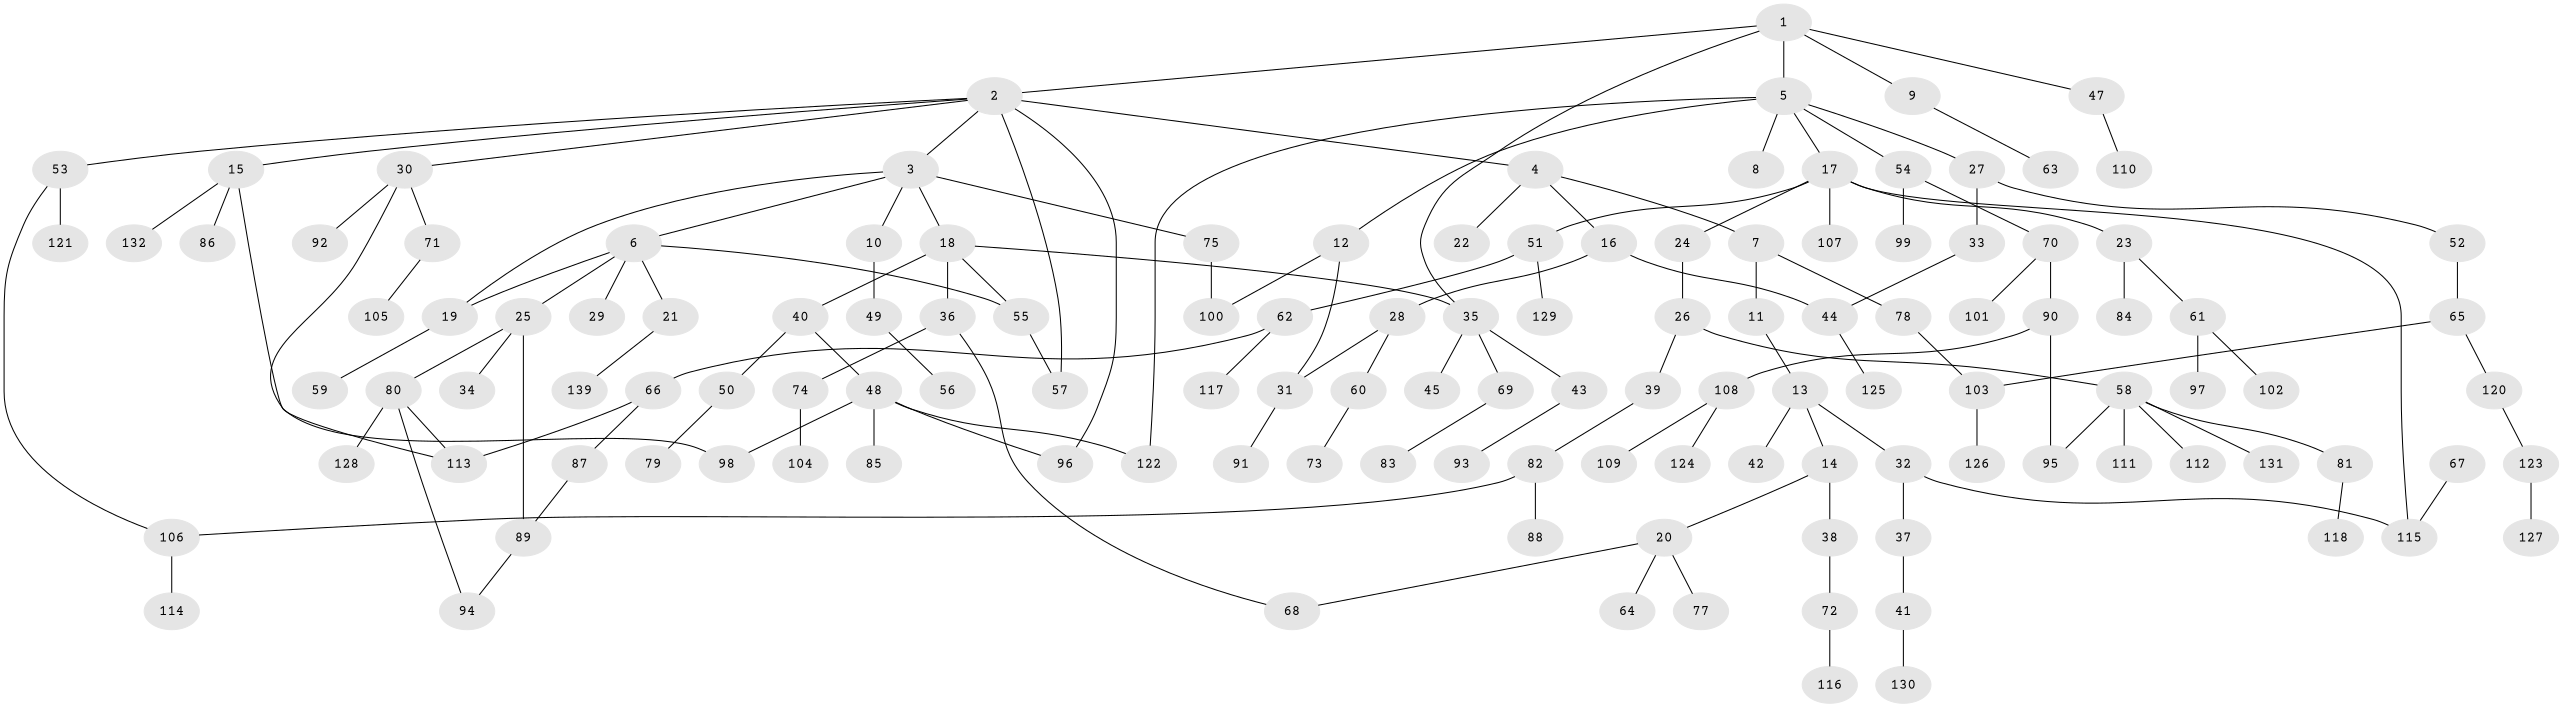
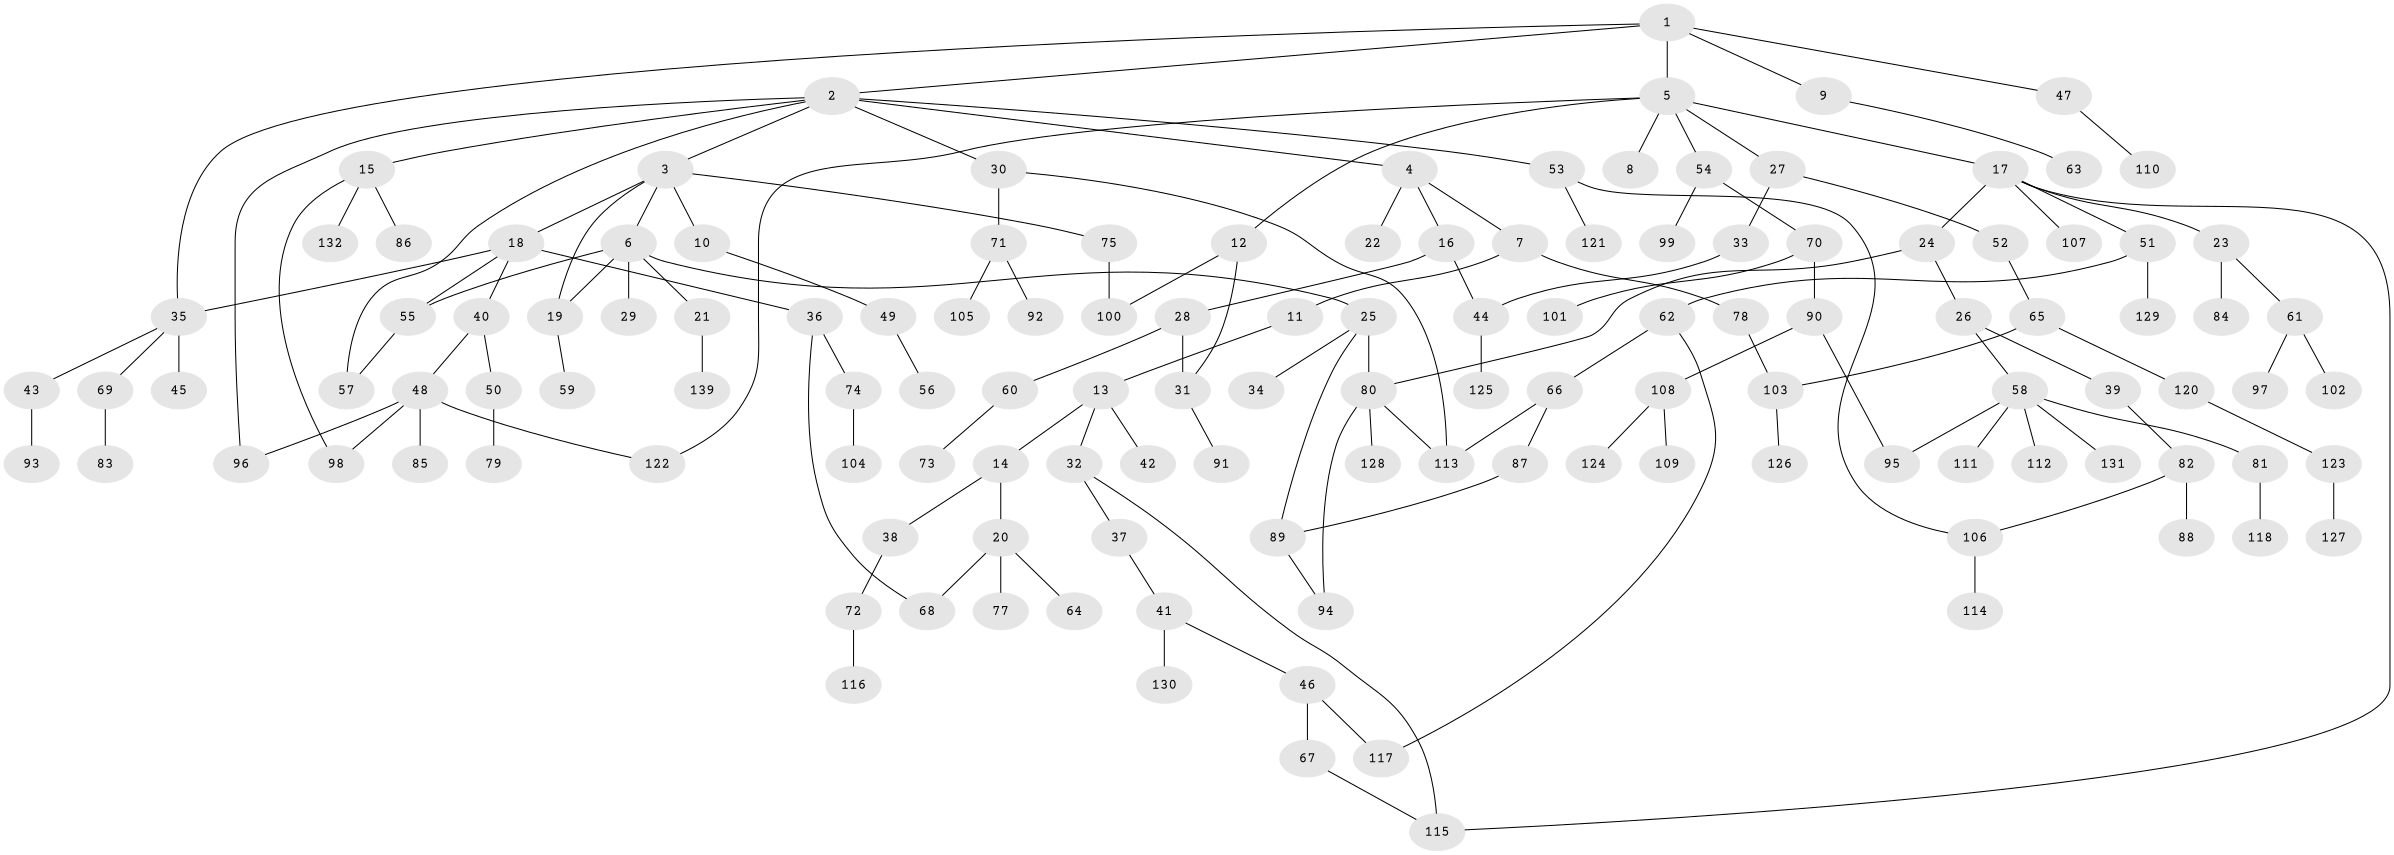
edge "30" -- "92": now "71" -- "92"
edge "24" -- "80": added
node "46": added
